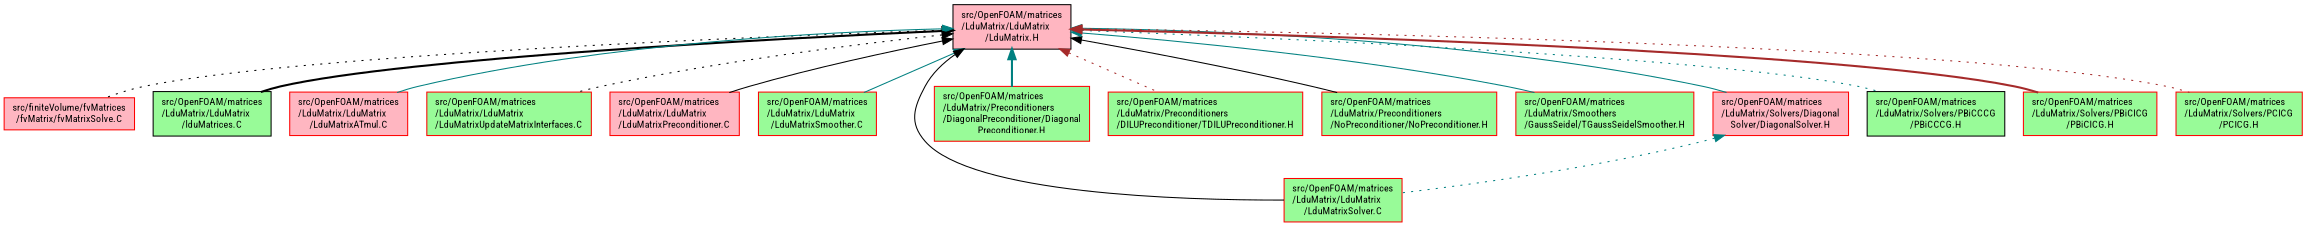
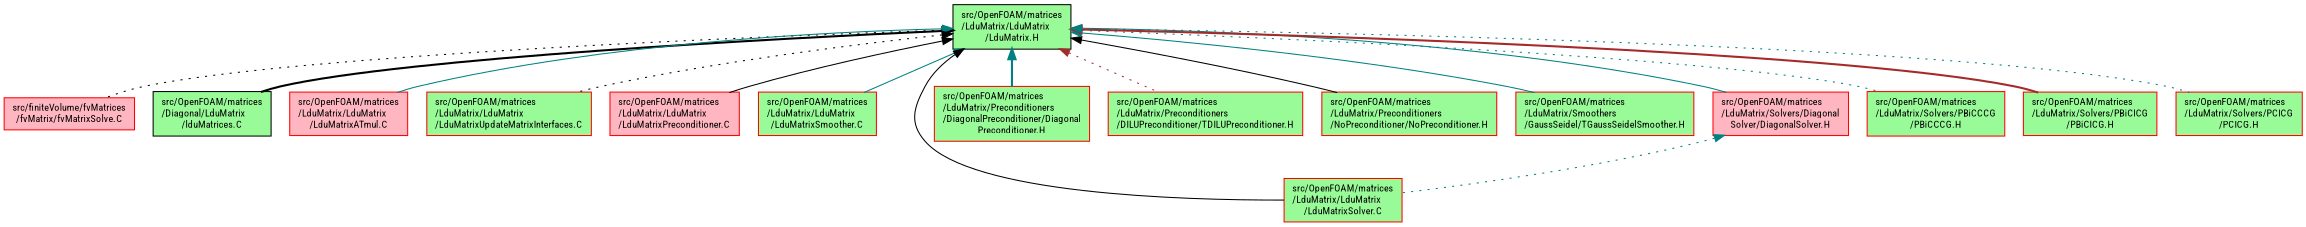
node "src/OpenFOAM/matrices /LduMatrix/LduMatrix /LduMatrix.H": fillcolor lightpink -> palegreen
edge "src/OpenFOAM/matrices /LduMatrix/Solvers/PCICG /PCICG.H" -> "src/OpenFOAM/matrices /LduMatrix/LduMatrix /LduMatrix.H": color brown -> teal
node "src/OpenFOAM/matrices /LduMatrix/LduMatrix /lduMatrices.C": label "src/OpenFOAM/matrices /LduMatrix/LduMatrix /lduMatrices.C" -> "src/OpenFOAM/matrices /Diagonal/LduMatrix /lduMatrices.C"
node "src/OpenFOAM/matrices /LduMatrix/Solvers/PBiCCCG /PBiCCCG.H": color black -> red
